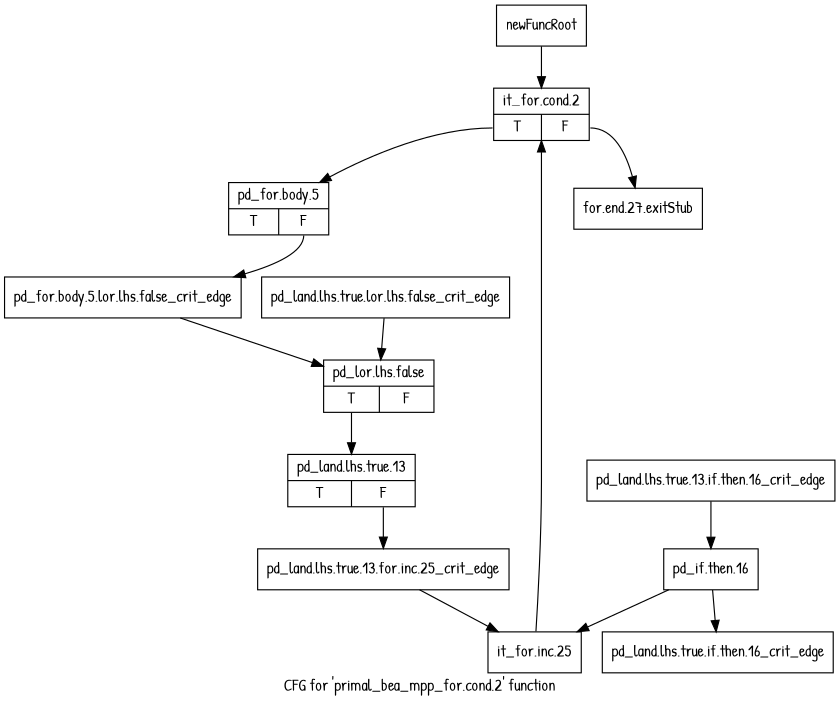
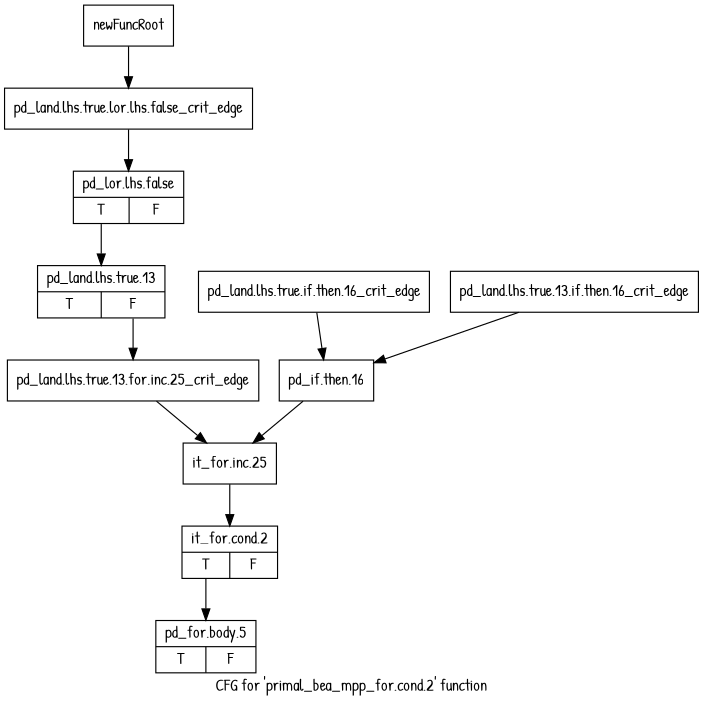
edge "newFuncRoot" -> "it_for.cond.2": now "newFuncRoot" -> "pd_land.lhs.true.lor.lhs.false_crit_edge"
node "for.end.27.exitStub": removed
node "pd_for.body.5.lor.lhs.false_crit_edge": removed
edge "pd_if.then.16" -> "pd_land.lhs.true.if.then.16_crit_edge": reversed
